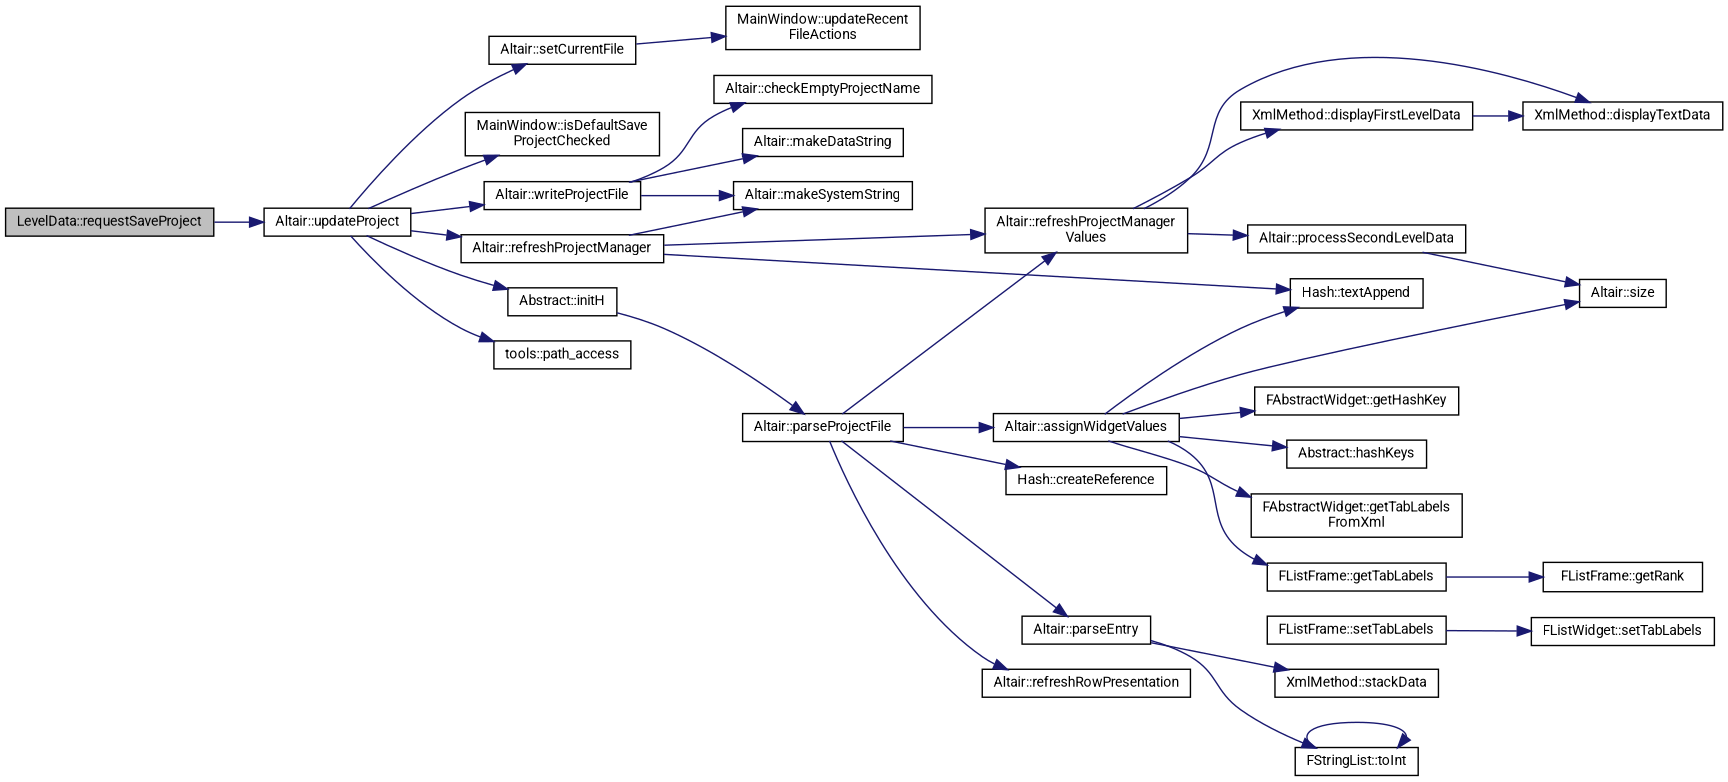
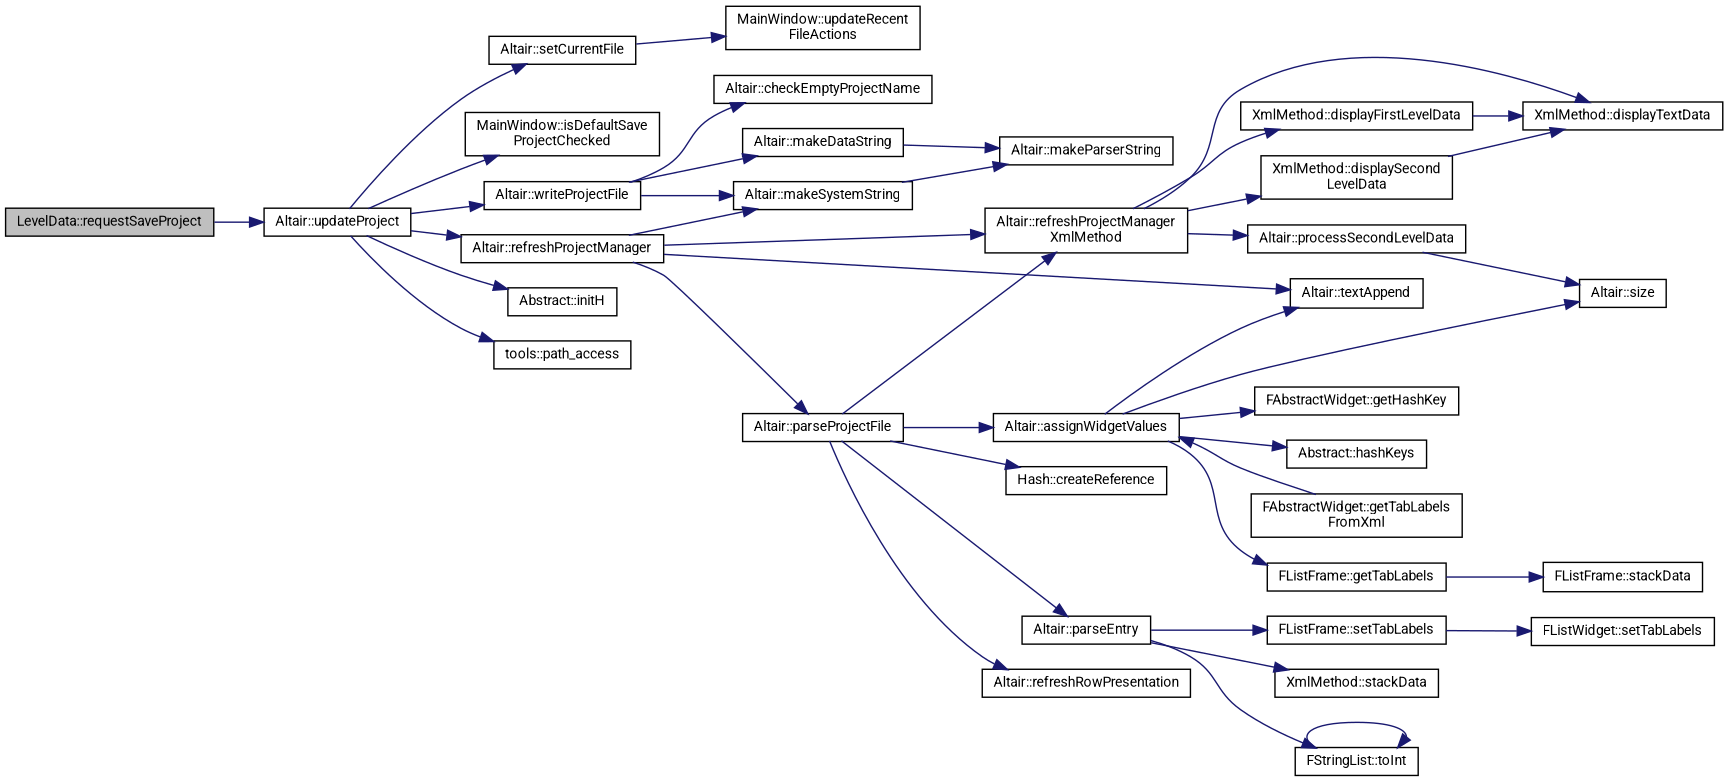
node "Altair::makeParserString": added
node "XmlMethod::displaySecond LevelData": added
node "Altair::refreshProjectManager Values": label "Altair::refreshProjectManager Values" -> "Altair::refreshProjectManager XmlMethod"
node "Hash::textAppend": label "Hash::textAppend" -> "Altair::textAppend"
edge "Abstract::initH" -> "Altair::parseProjectFile": now "Altair::refreshProjectManager" -> "Altair::parseProjectFile"
edge "Altair::assignWidgetValues" -> "FAbstractWidget::getTabLabels FromXml": reversed
node "FListFrame::getRank": label "FListFrame::getRank" -> "FListFrame::stackData"
edge "Altair::parseEntry" -> "FListFrame::setTabLabels": added
